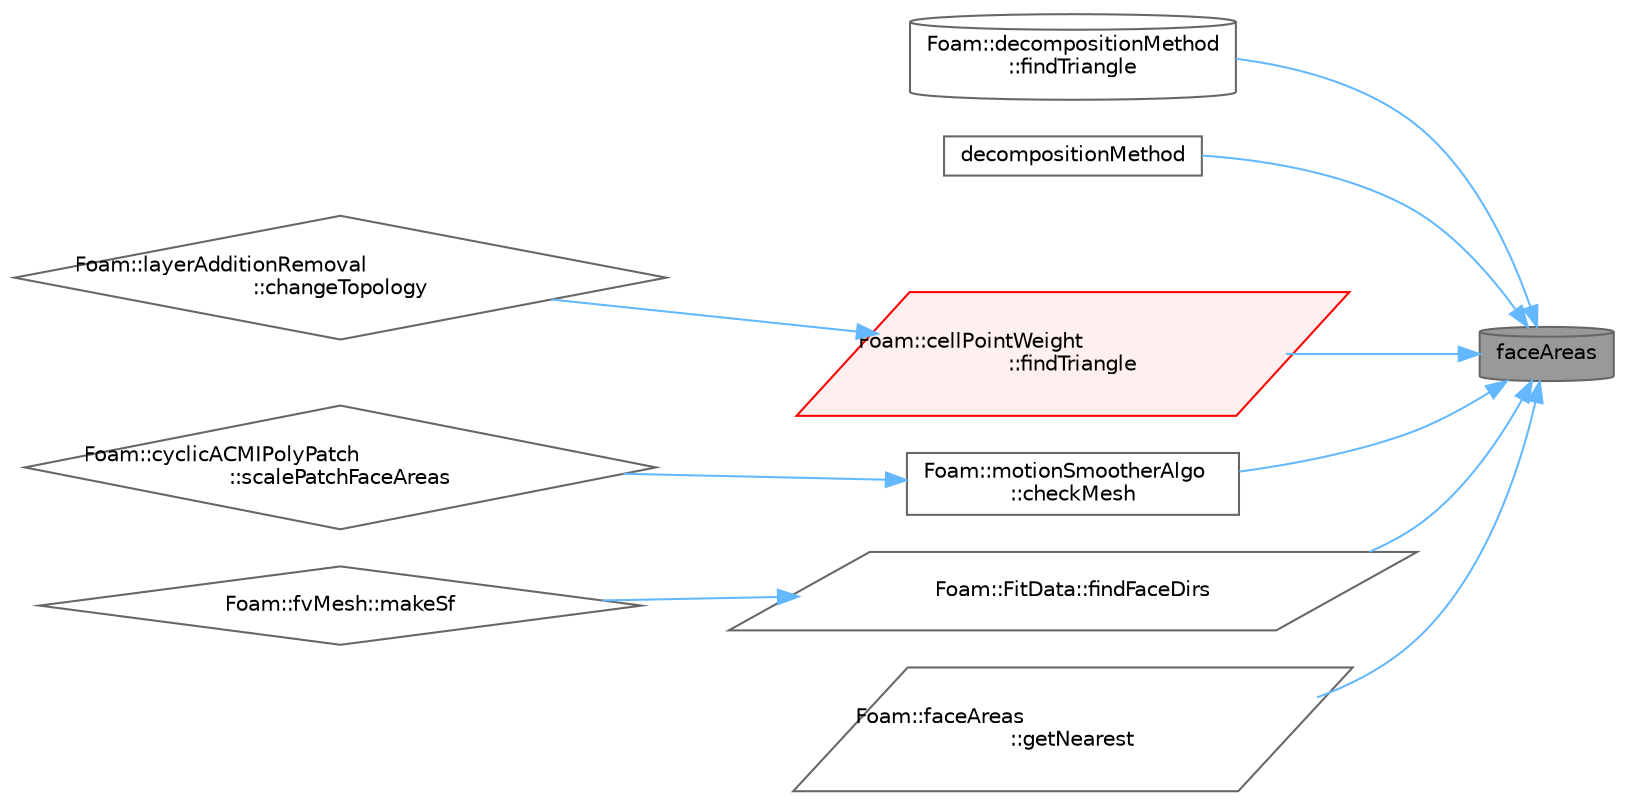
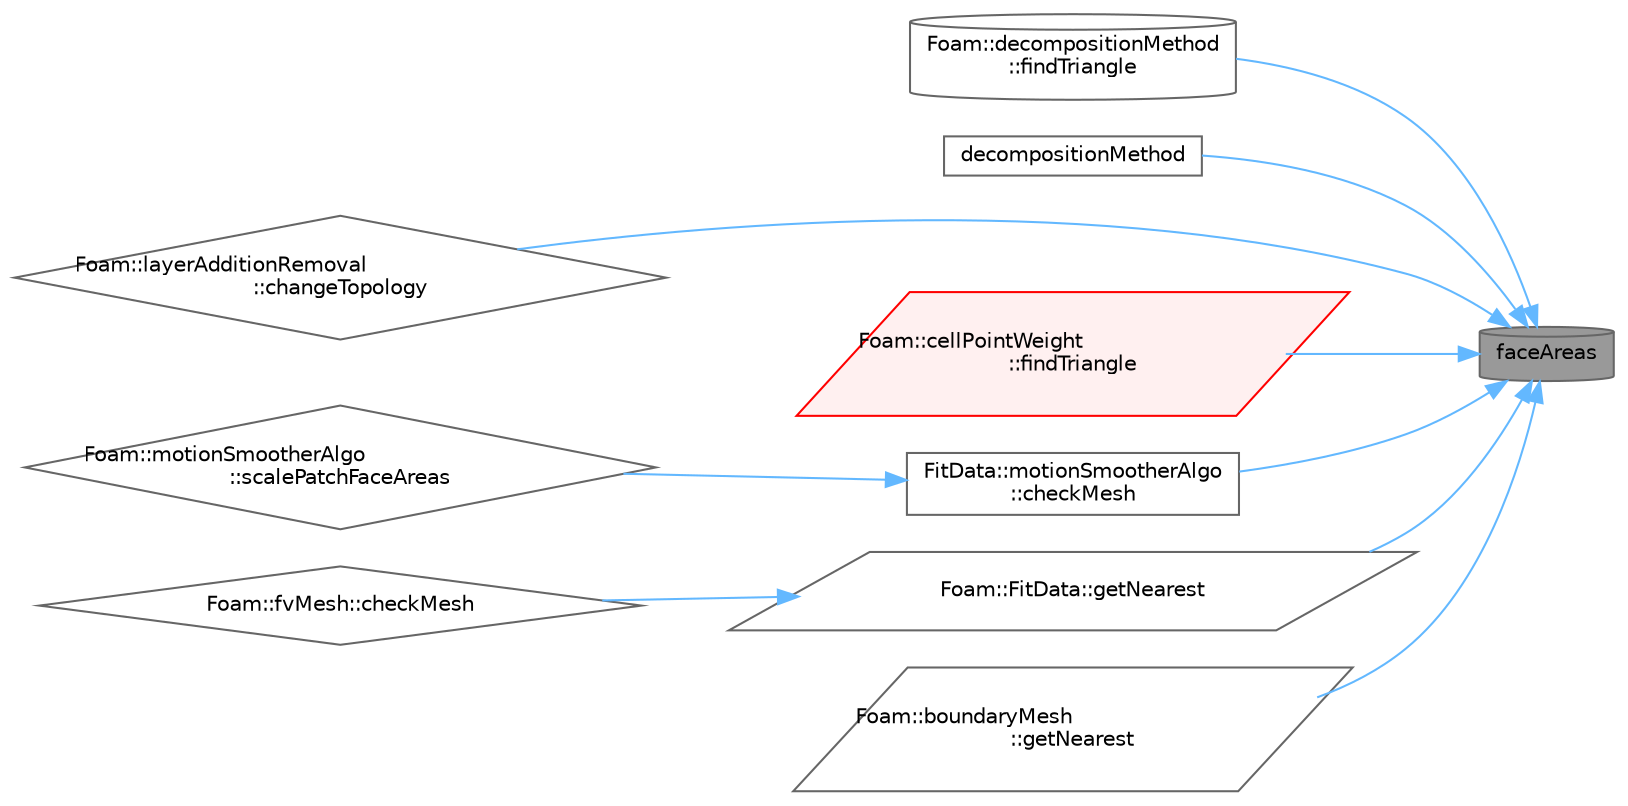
edge "Foam::layerAdditionRemoval ::changeTopology" -> "Foam::cellPointWeight ::findTriangle": now "Foam::layerAdditionRemoval ::changeTopology" -> "faceAreas"
node "Foam::cyclicACMIPolyPatch ::scalePatchFaceAreas": label "Foam::cyclicACMIPolyPatch ::scalePatchFaceAreas" -> "Foam::motionSmootherAlgo ::scalePatchFaceAreas"
node "Foam::motionSmootherAlgo ::checkMesh": label "Foam::motionSmootherAlgo ::checkMesh" -> "FitData::motionSmootherAlgo ::checkMesh"
node "Foam::FitData::findFaceDirs": label "Foam::FitData::findFaceDirs" -> "Foam::FitData::getNearest"
node "Foam::fvMesh::makeSf": label "Foam::fvMesh::makeSf" -> "Foam::fvMesh::checkMesh"
node "Foam::faceAreas ::getNearest": label "Foam::faceAreas ::getNearest" -> "Foam::boundaryMesh ::getNearest"
